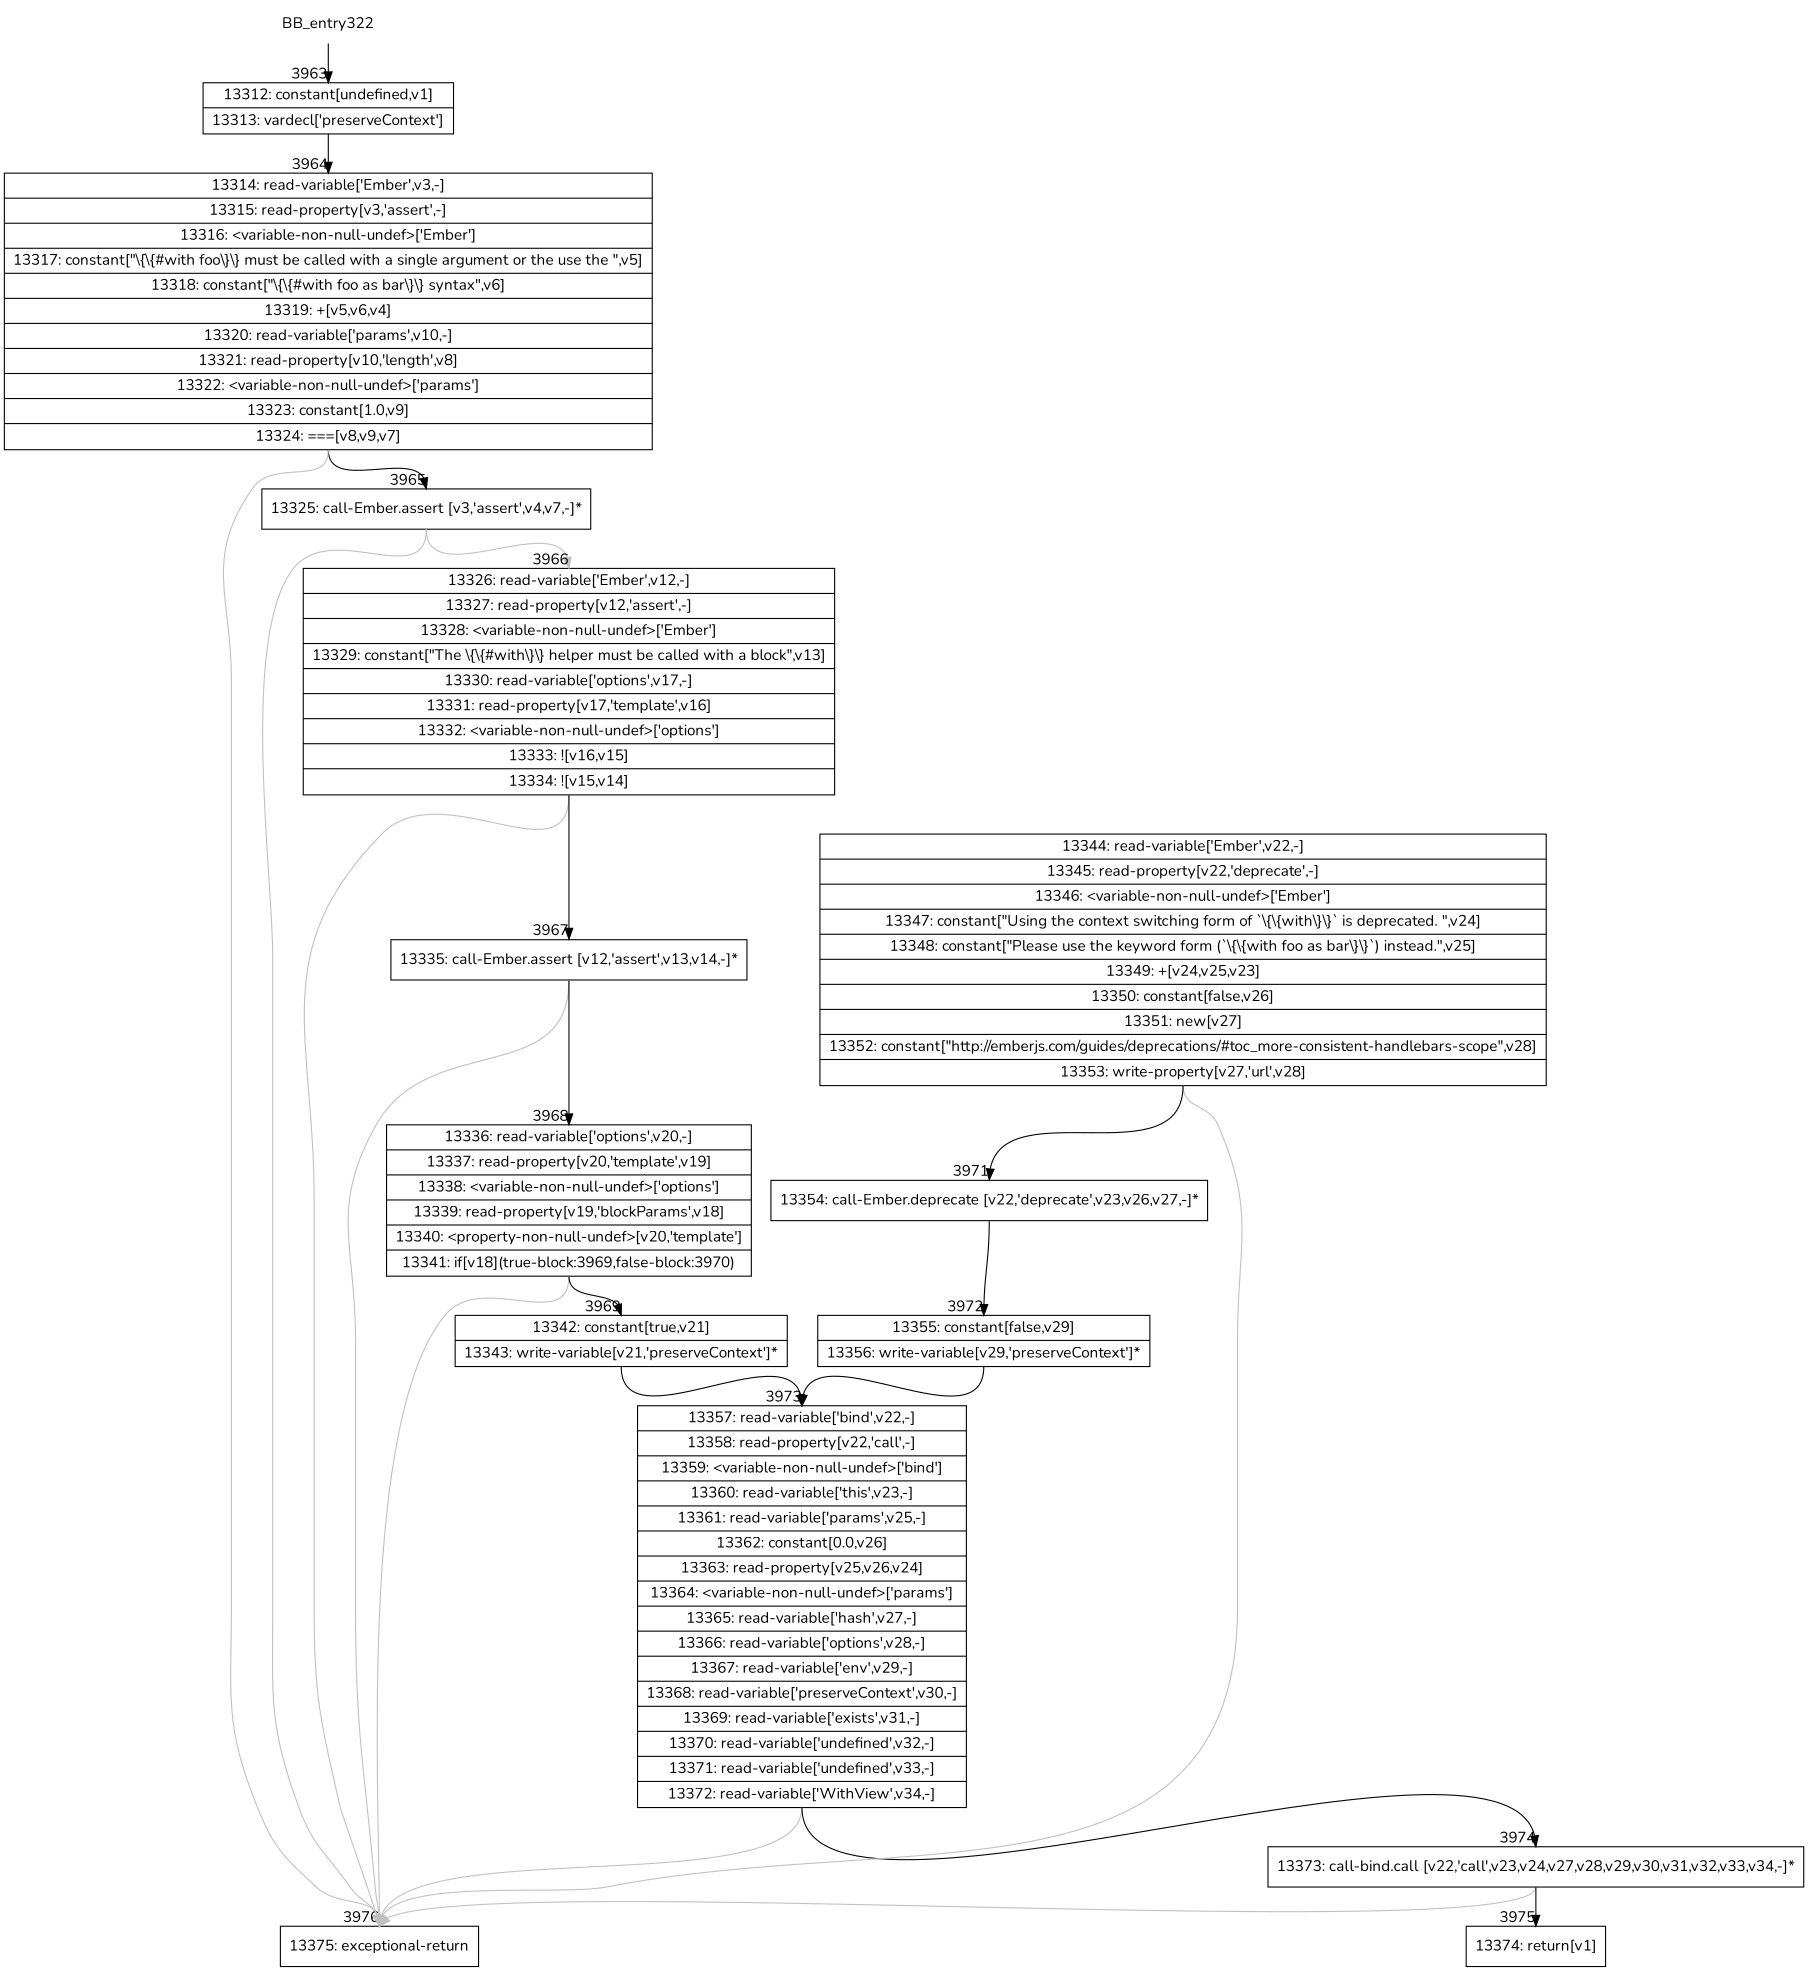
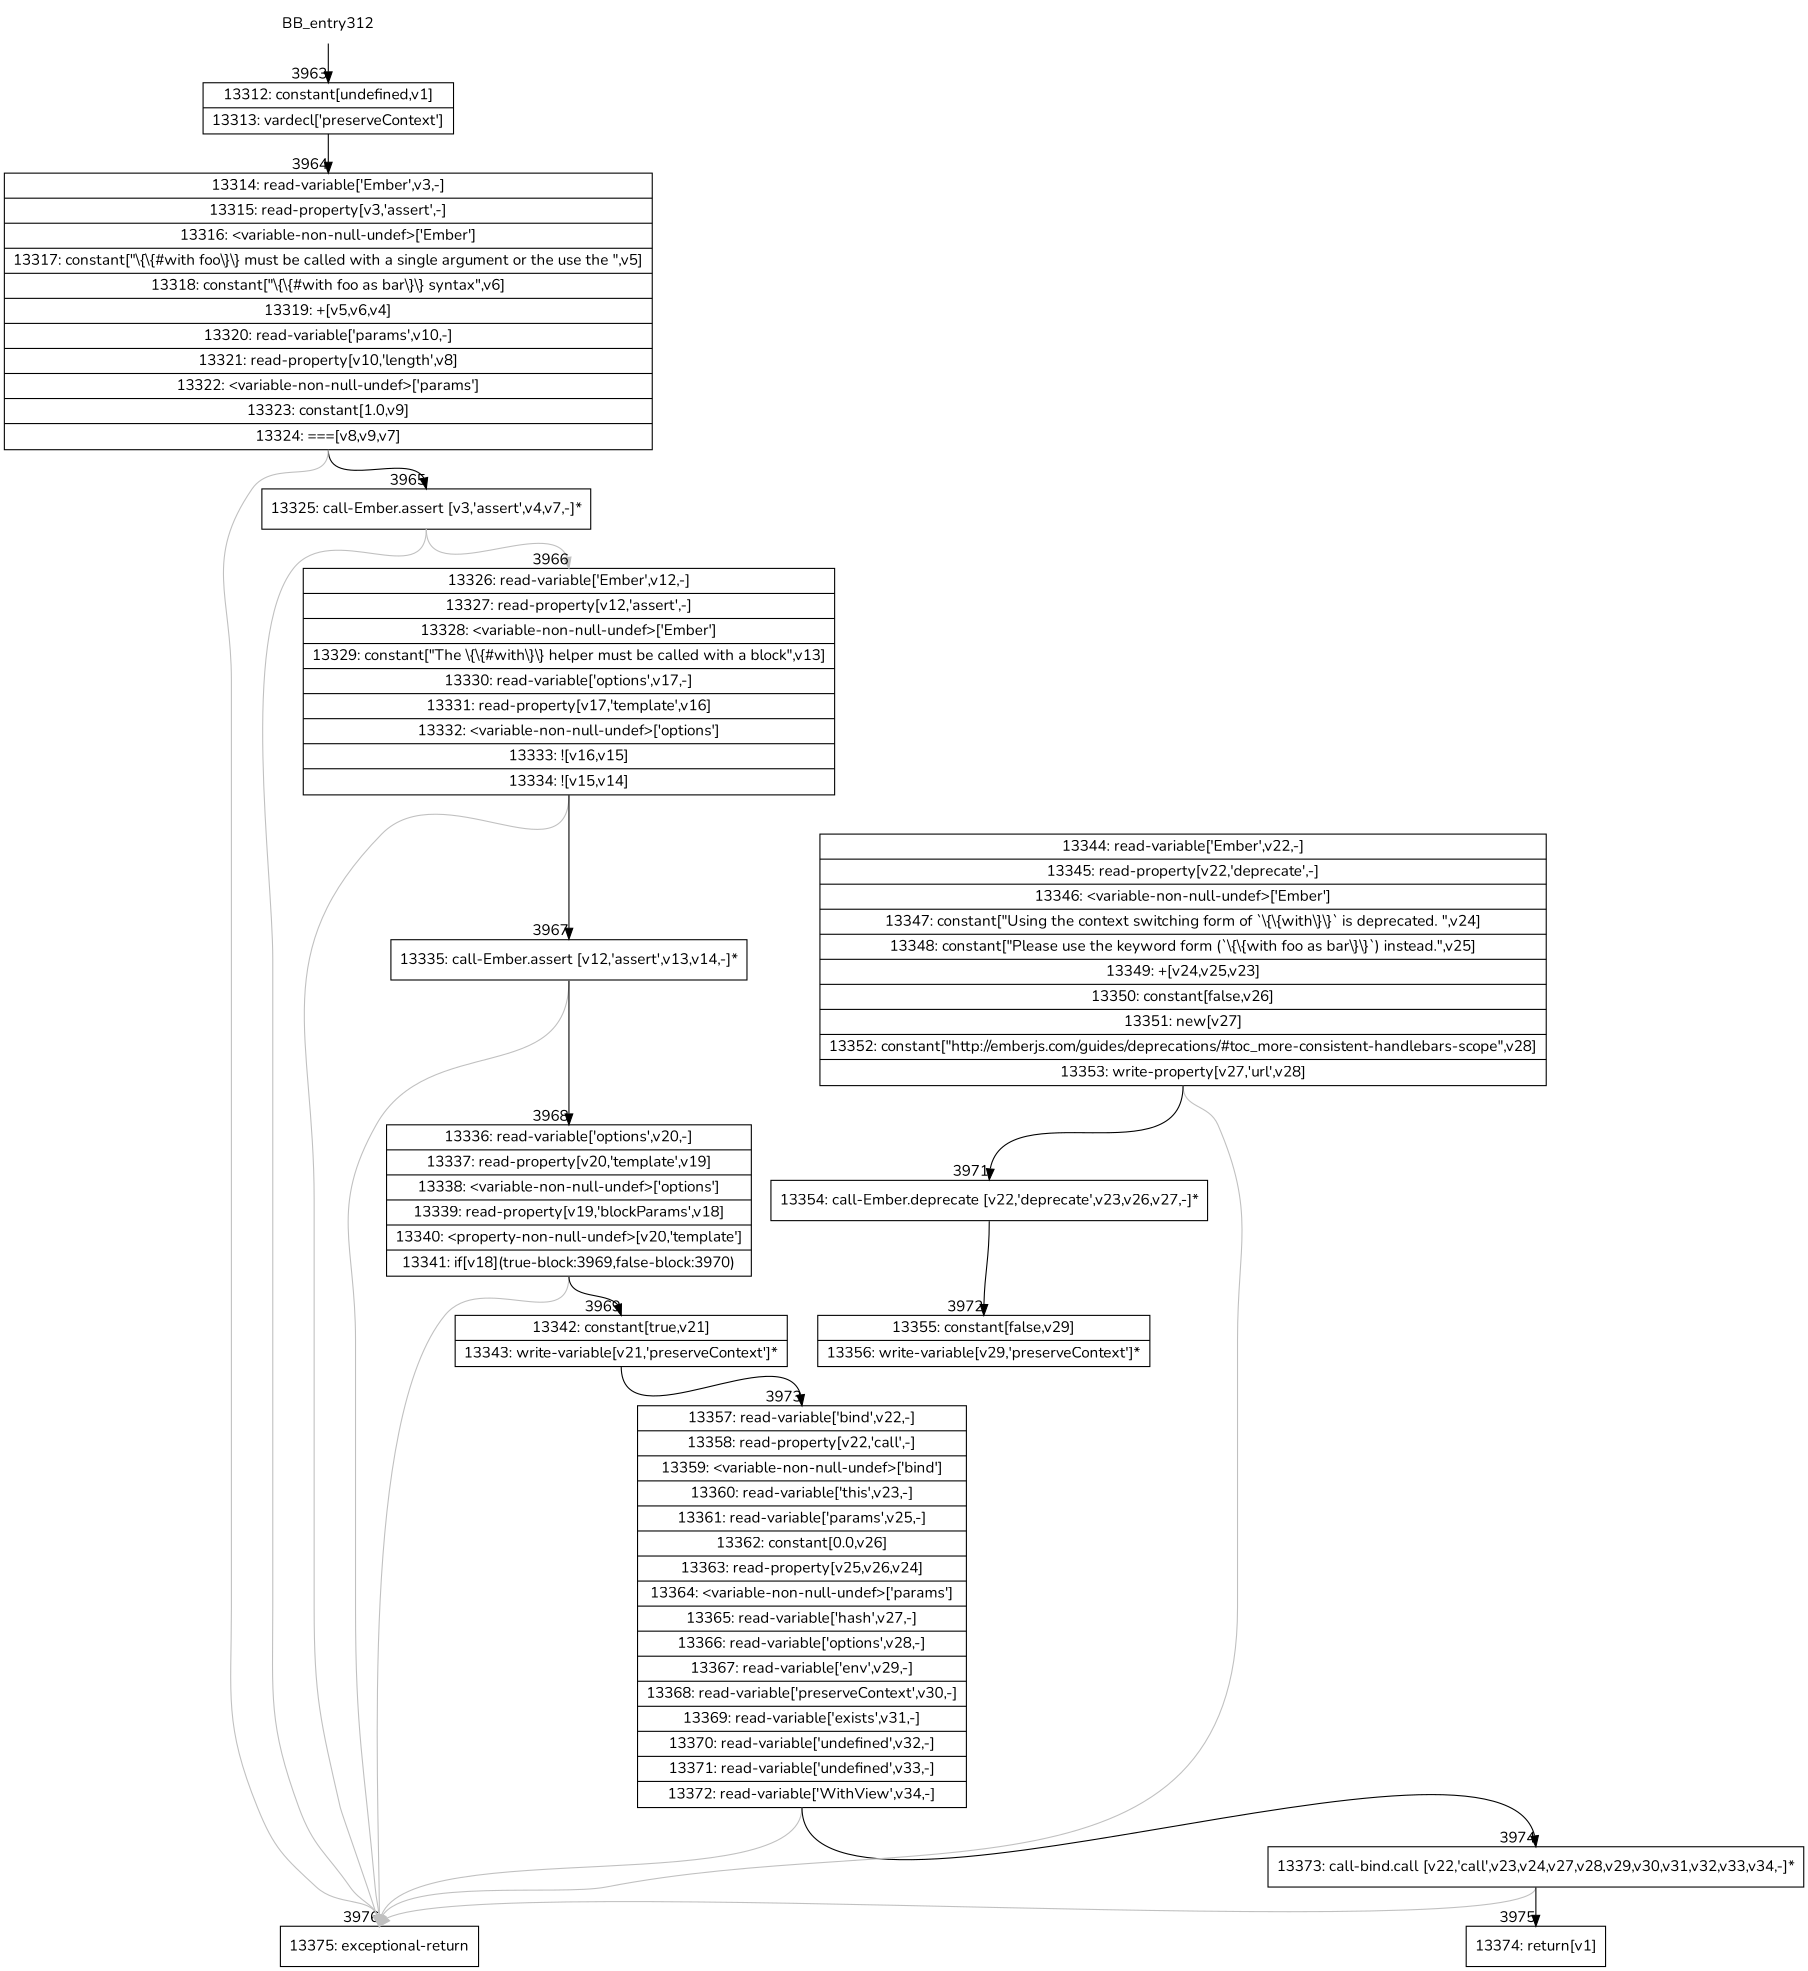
node "BB_entry322": label "BB_entry322" -> "BB_entry312"
edge "13355: constant[false,v29]" -> "13357: read-variable['bind',v22,-]": removed
